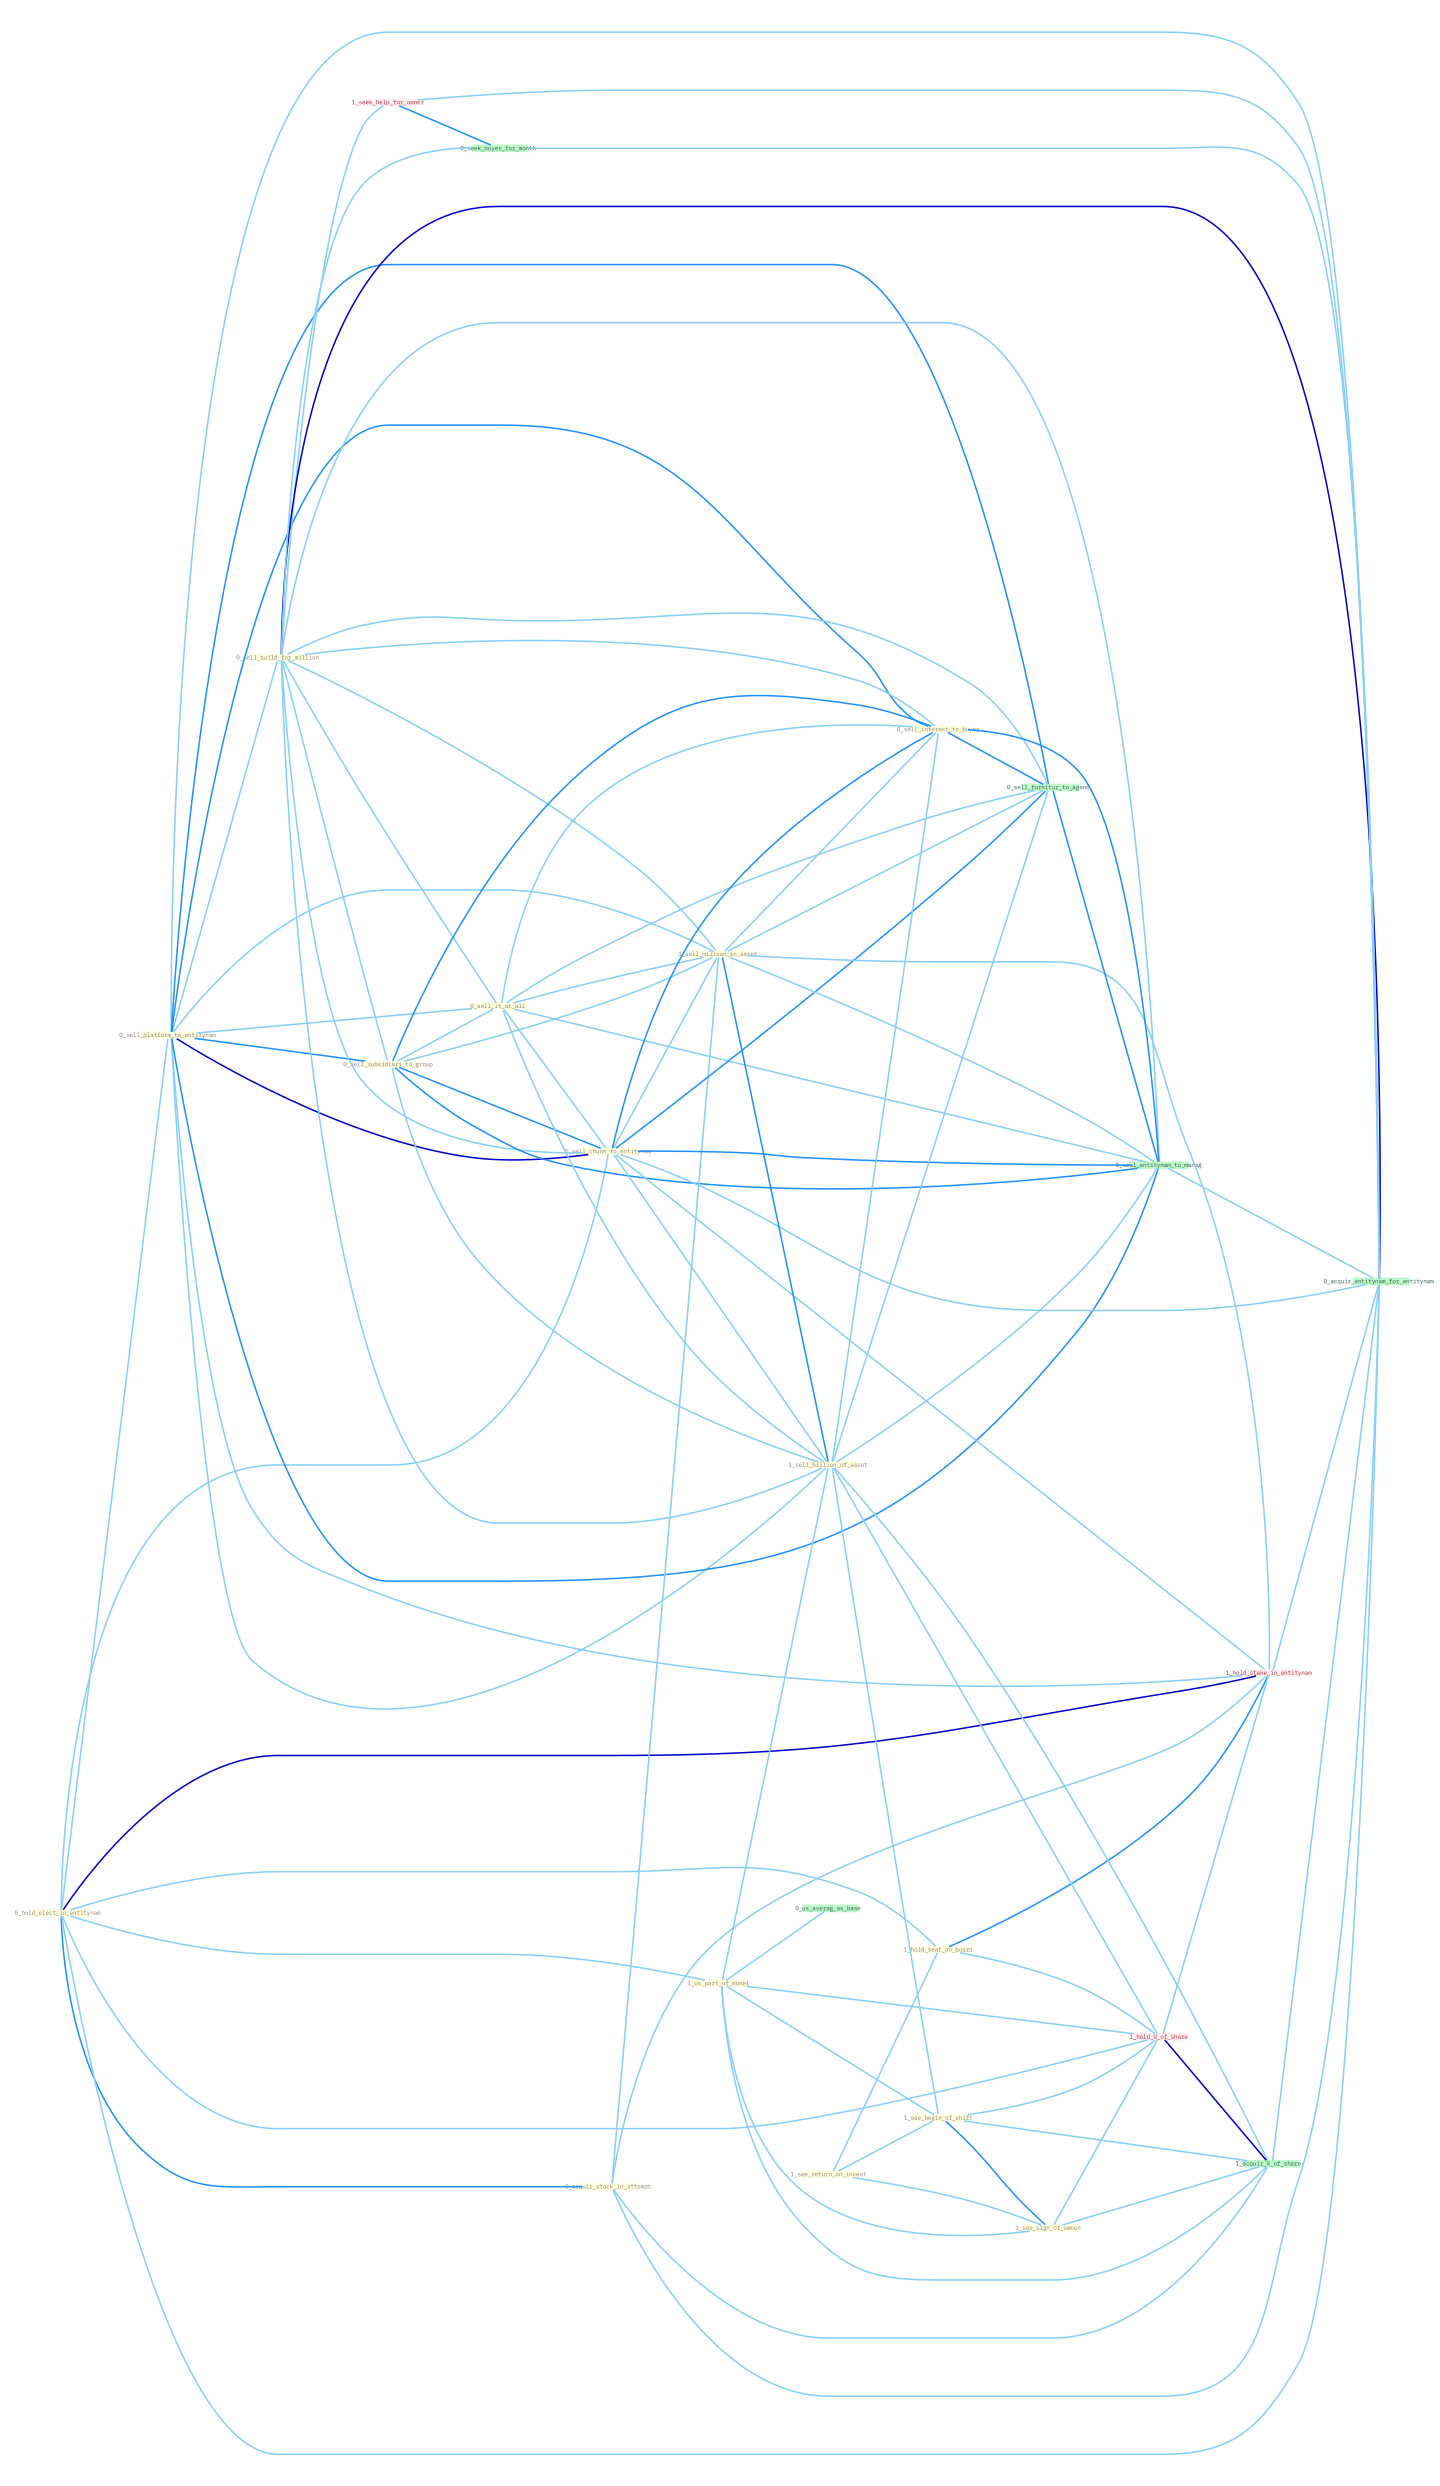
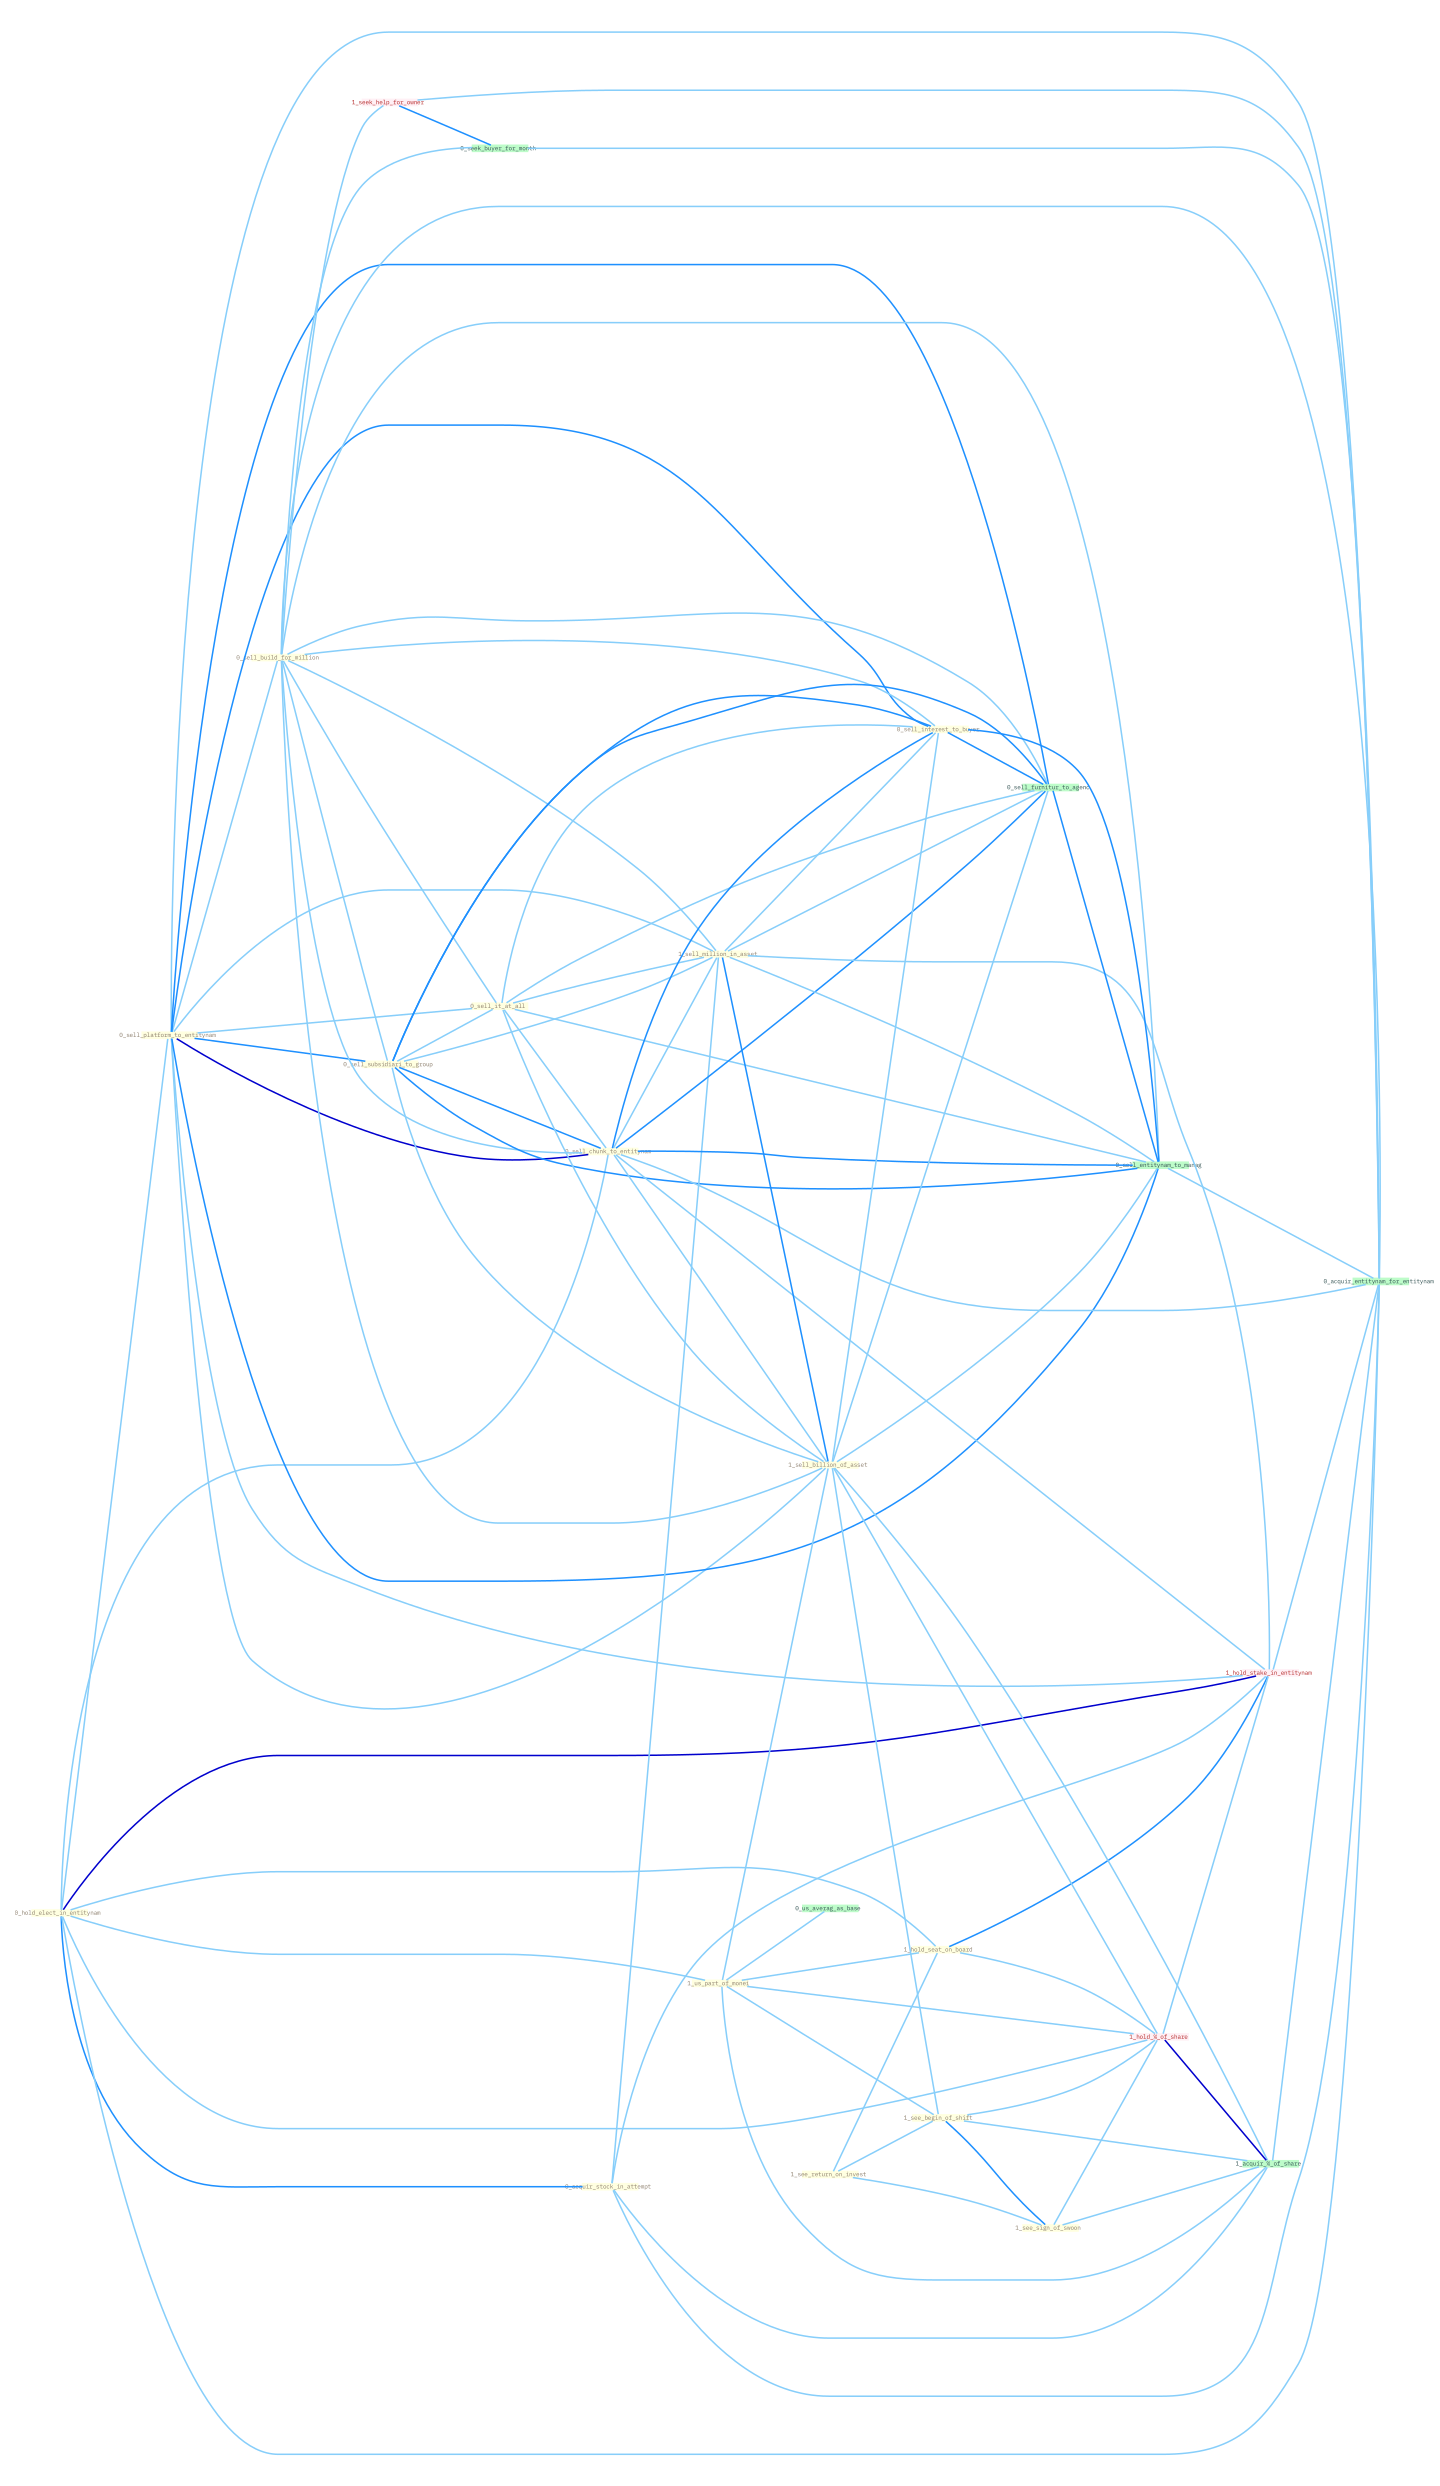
edge "0_sell_build_for_million" -- "0_acquir_entitynam_for_entitynam": color #0000cd -> #87cefa
edge "0_sell_furnitur_to_agenc" -- "0_sell_subsidiari_to_group": added
edge "1_us_part_of_monei" -- "1_see_sign_of_swoon": now "1_us_part_of_monei" -- "1_hold_seat_on_board"
